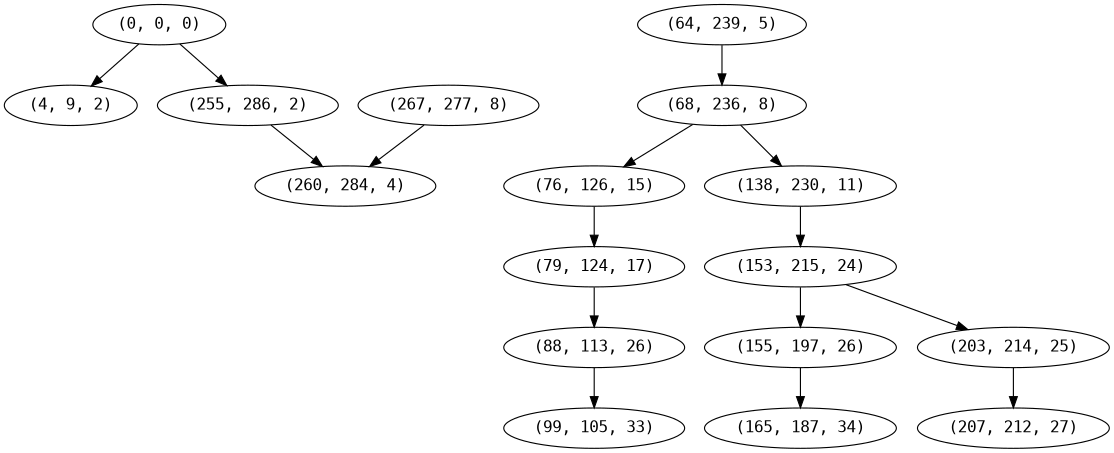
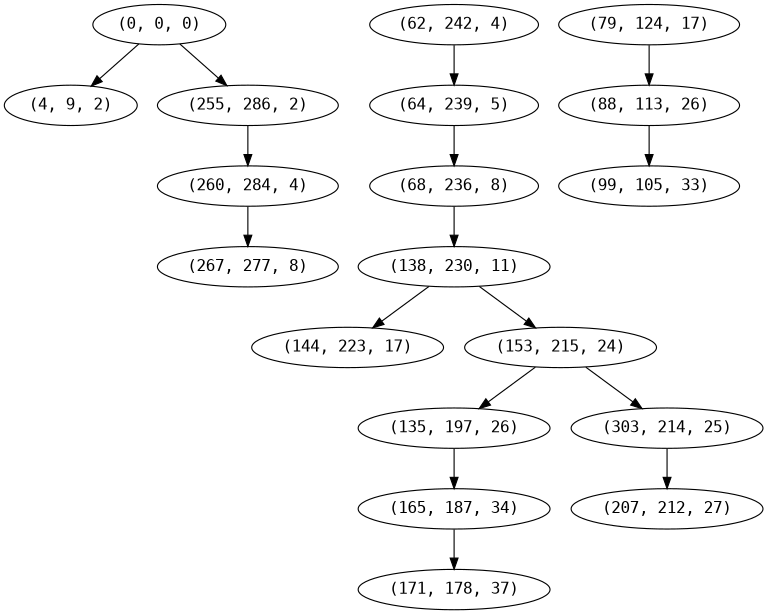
node "(62, 242, 4)": added
edge "(267, 277, 8)" -> "(260, 284, 4)": reversed
node "(76, 126, 15)": removed
node "(144, 223, 17)": added
node "(155, 197, 26)": label "(155, 197, 26)" -> "(135, 197, 26)"
node "(203, 214, 25)": label "(203, 214, 25)" -> "(303, 214, 25)"
node "(171, 178, 37)": added
